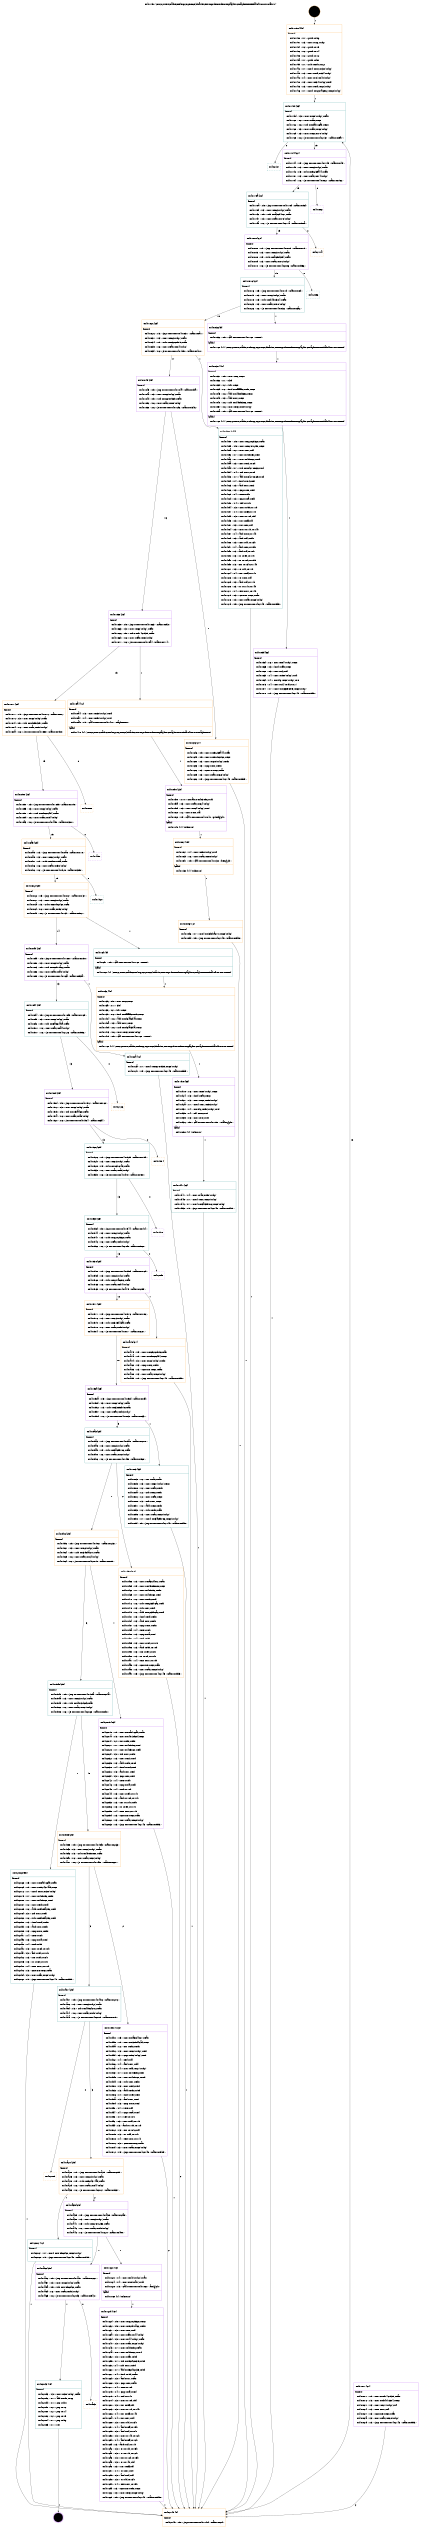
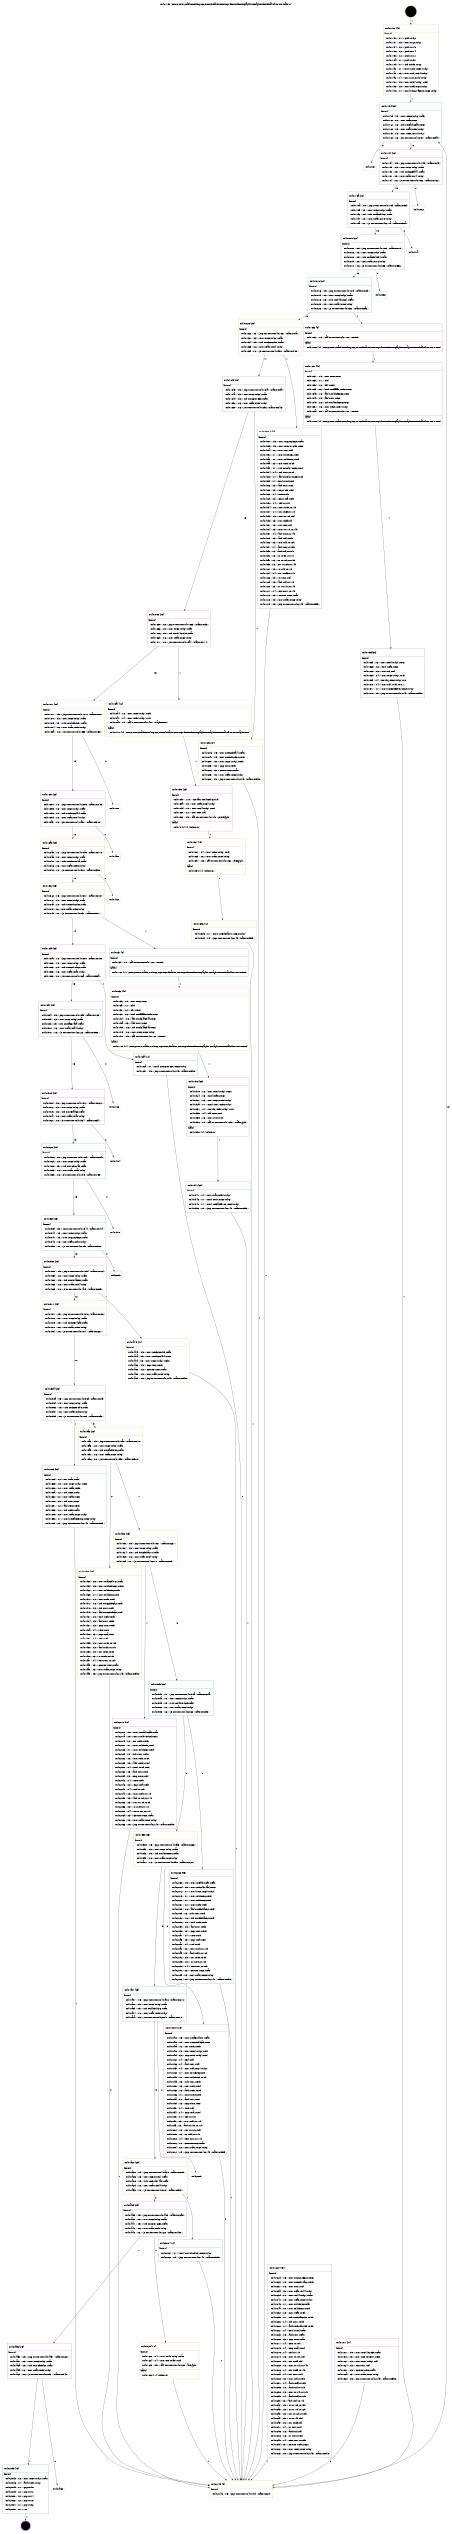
node "0x4019a3 [25]": color teal -> darkorange
node "0x401c20 [13]": color purple -> darkorange
edge "0x401c20 [13]" -> "0x401c2d [157]": now "0x401c20 [13]" -> "0x402145 [5]"
